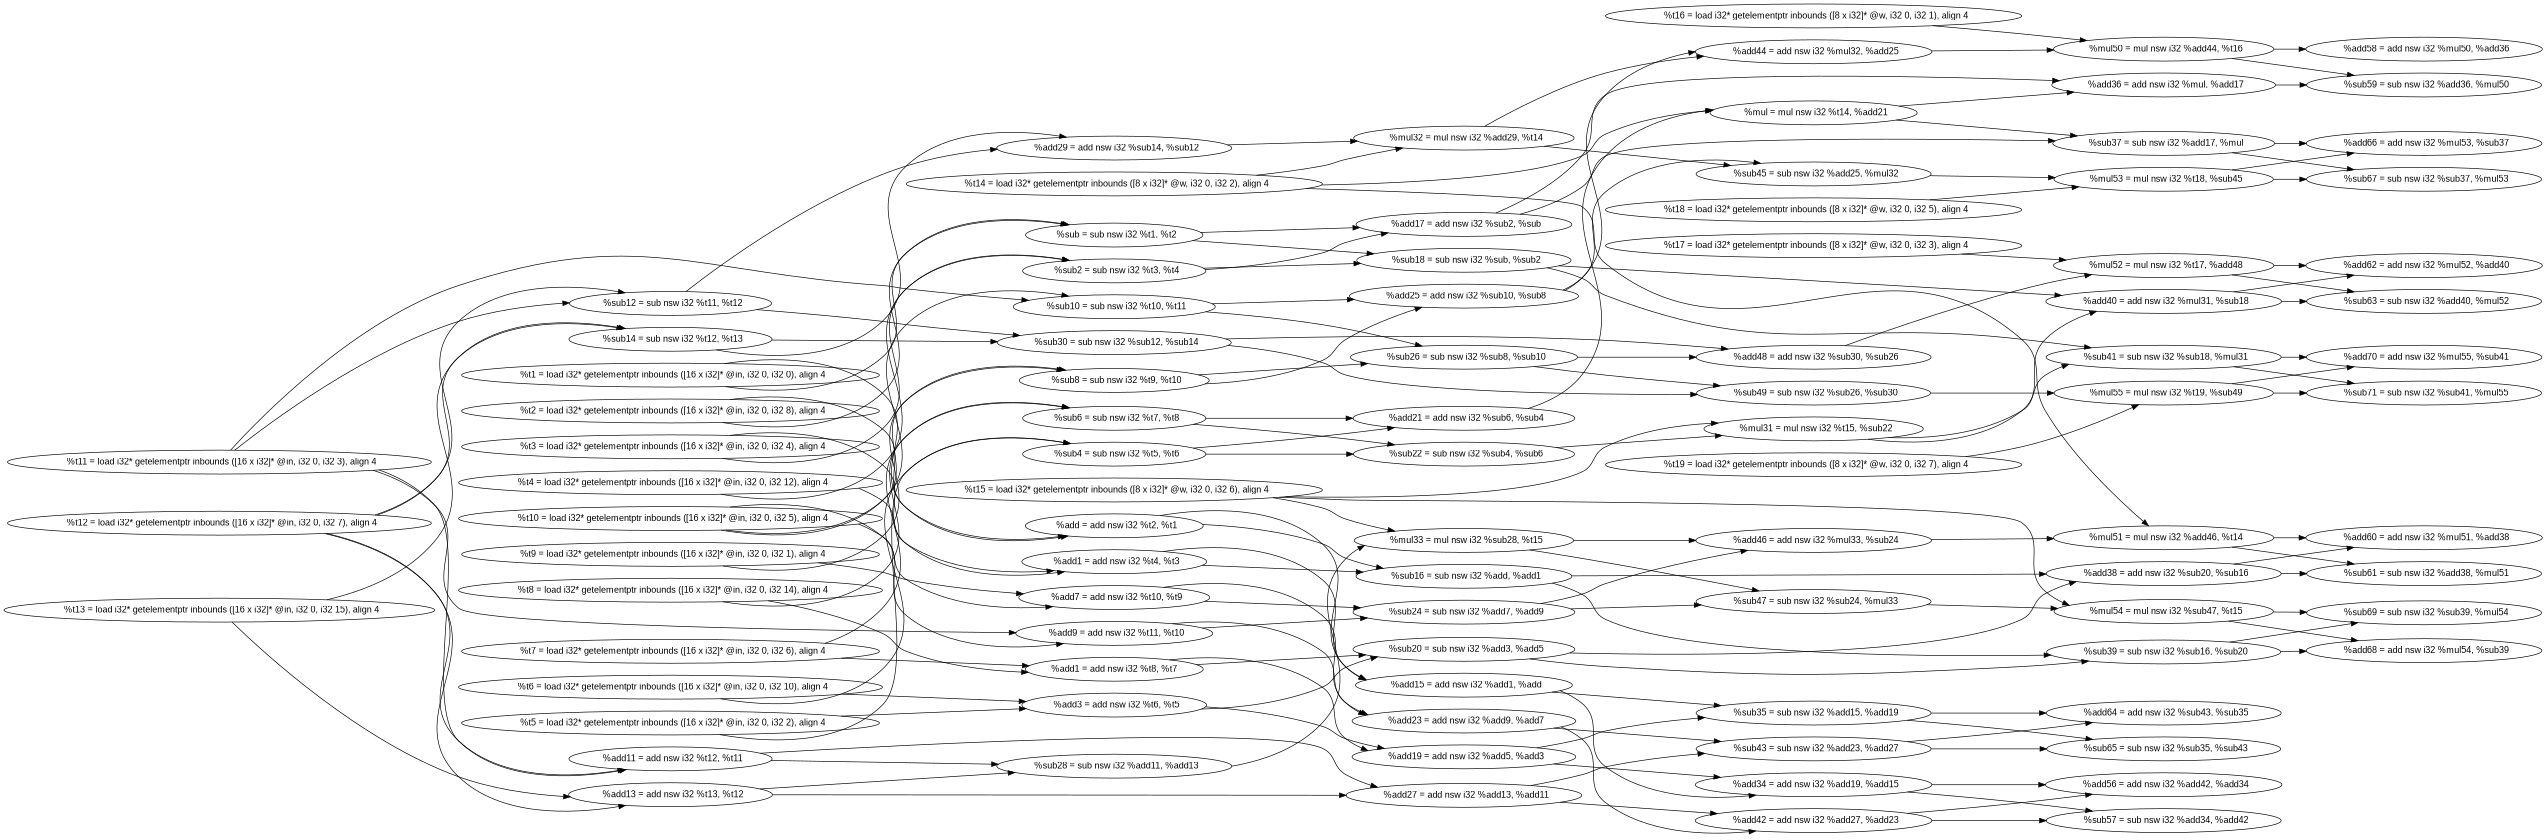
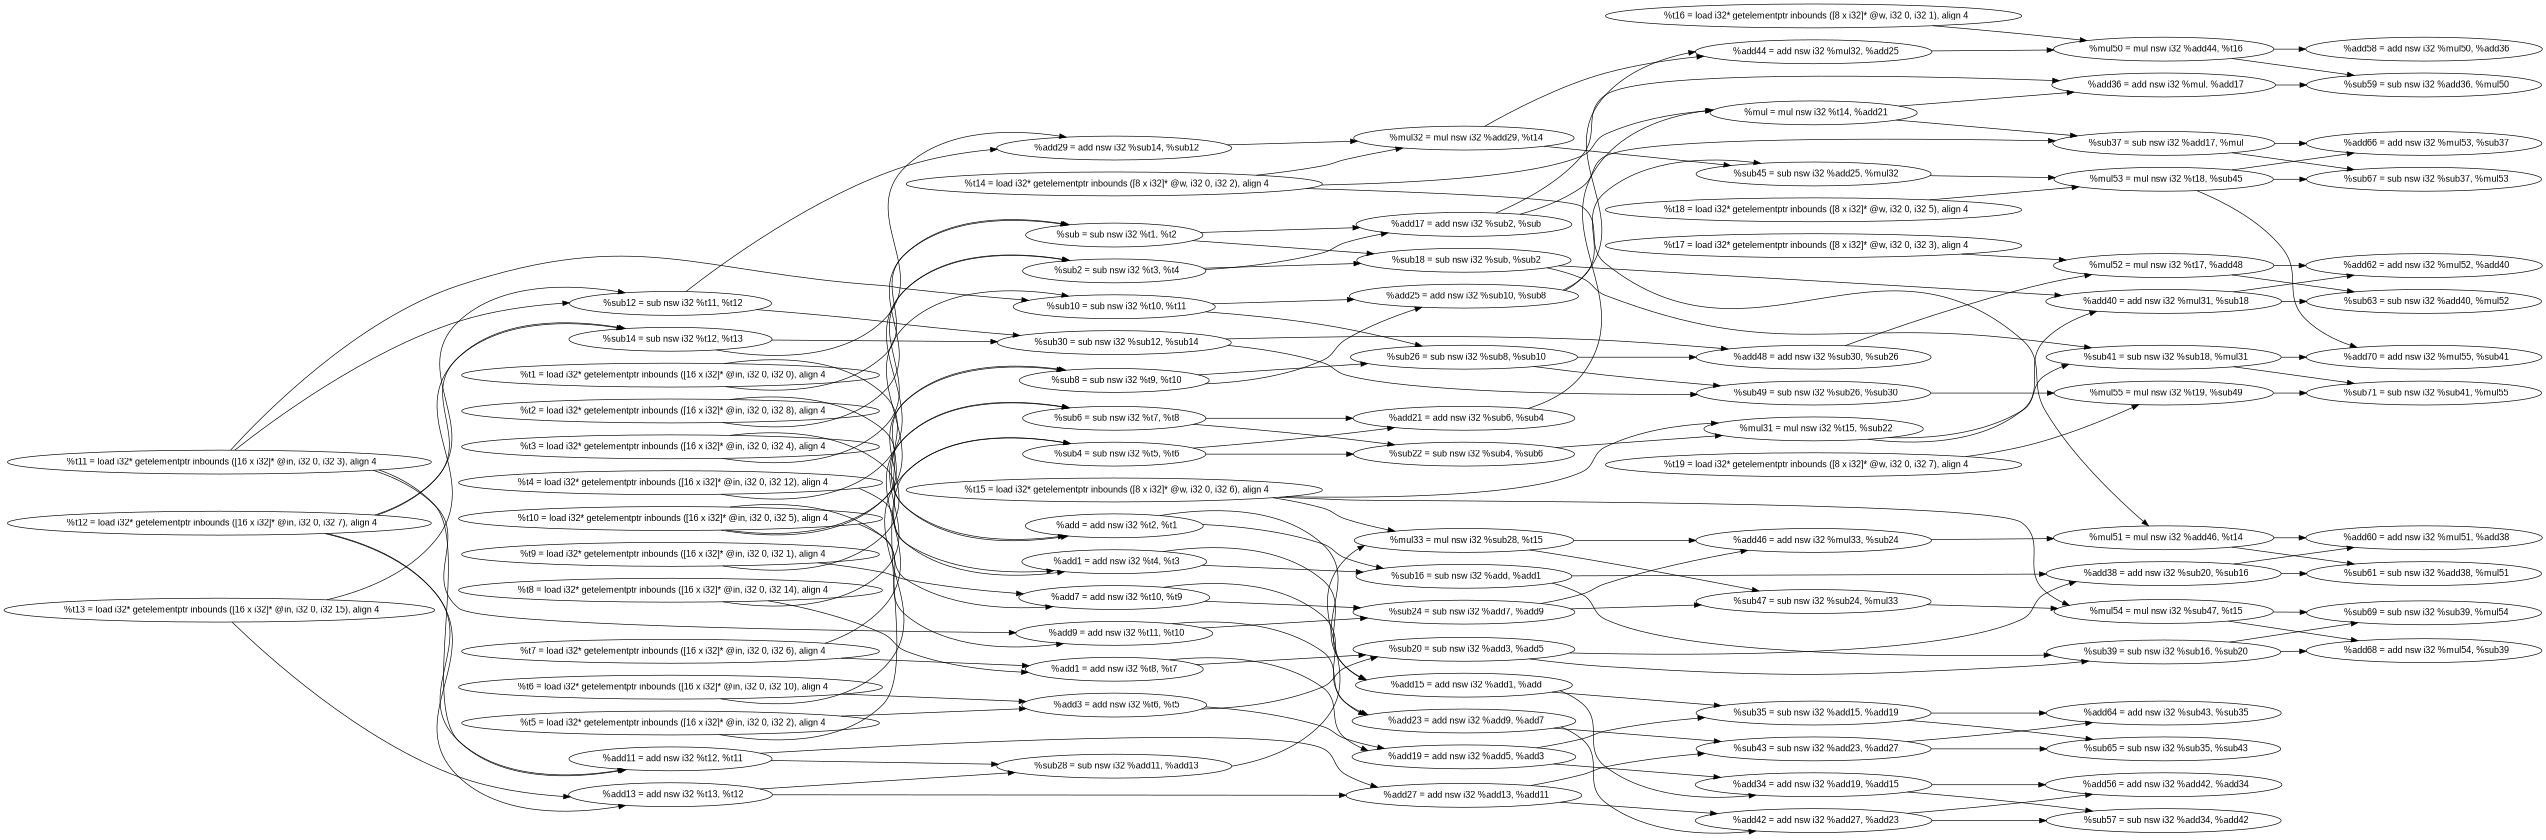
edge "%mul55 = mul nsw i32 %t19, %sub49" -> "%add70 = add nsw i32 %mul55, %sub41": now "%mul53 = mul nsw i32 %t18, %sub45" -> "%add70 = add nsw i32 %mul55, %sub41"
